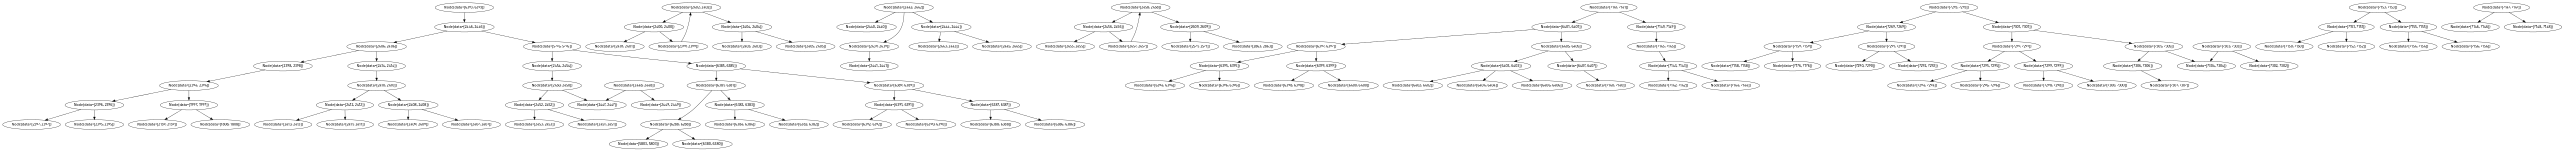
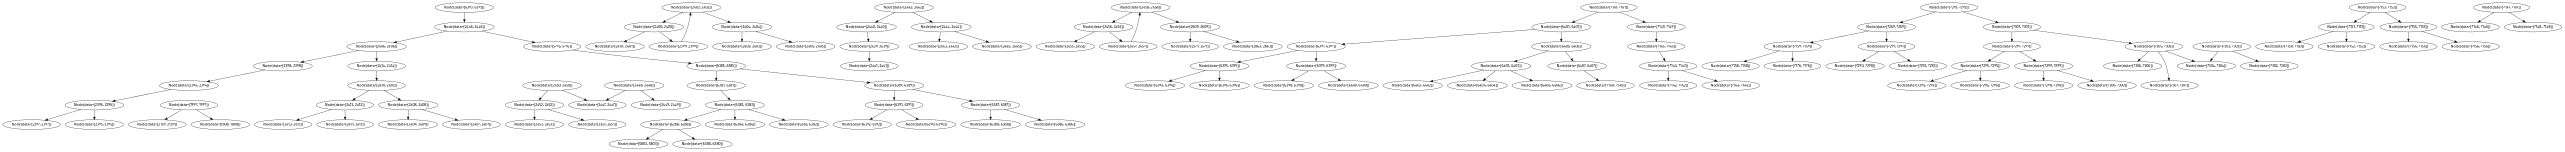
edge "Node{data=[2442, 2442]}" -> "Node{data=[2439, 2439]}": now "Node{data=[2440, 2440]}" -> "Node{data=[2439, 2439]}"
node "Node{data=[2454, 2454]}": removed
edge "Node{data=[7306, 7306]}" -> "Node{data=[7307, 7307]}": now "Node{data=[7305, 7305]}" -> "Node{data=[7307, 7307]}"
edge "Node{data=[2394, 2394]}" -> "Node{data=[1997, 1997]}": removed
edge "Node{data=[6381, 6381]}" -> "Node{data=[6288, 6288]}": now "Node{data=[6383, 6383]}" -> "Node{data=[6288, 6288]}"
